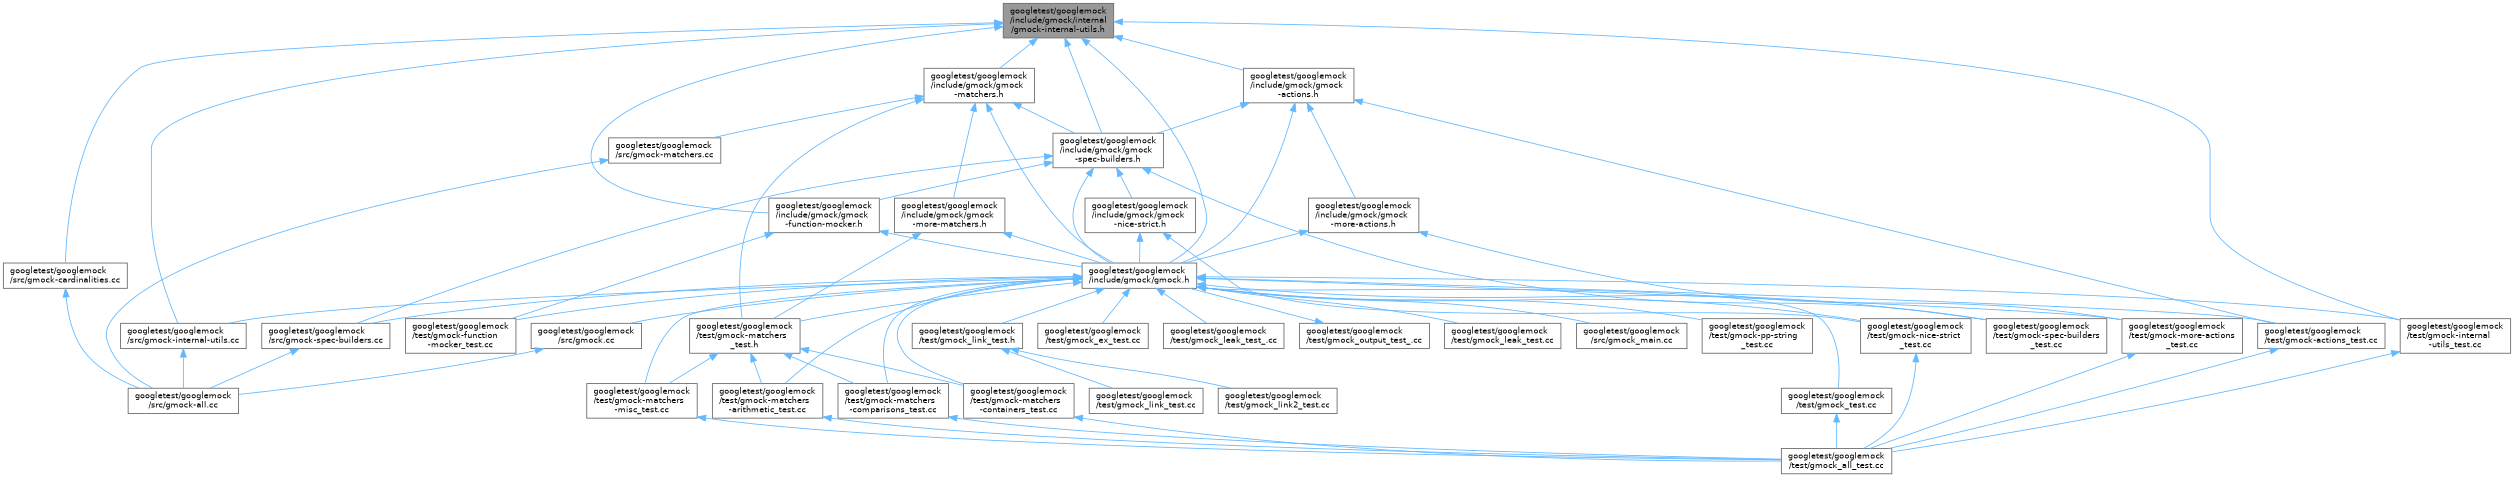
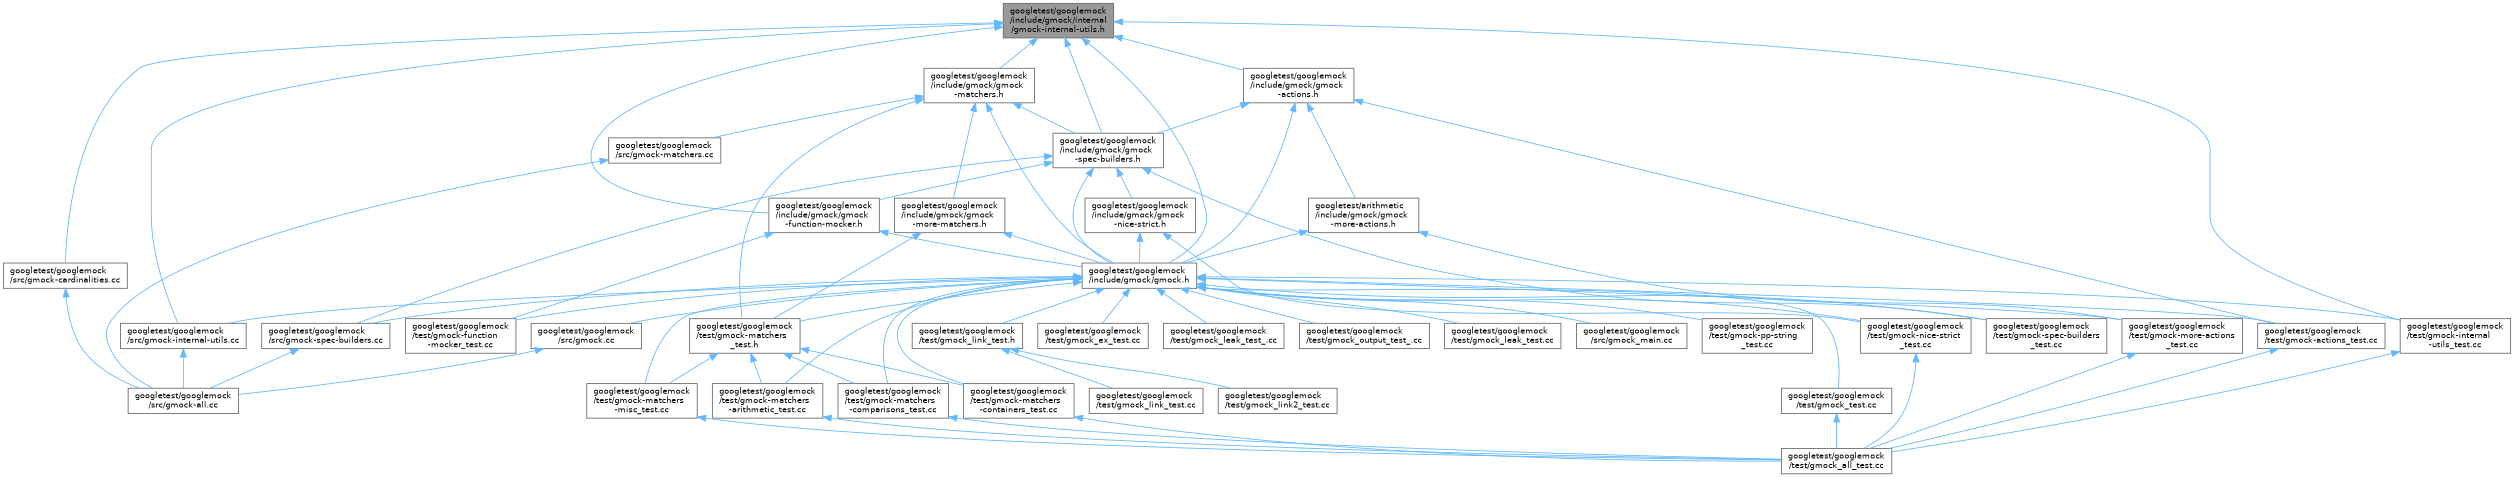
node "googletest/googlemock /include/gmock/gmock -more-actions.h": label "googletest/googlemock /include/gmock/gmock -more-actions.h" -> "googletest/arithmetic /include/gmock/gmock -more-actions.h"
edge "googletest/googlemock /include/gmock/gmock.h" -> "googletest/googlemock /test/gmock_output_test_.cc": reversed
